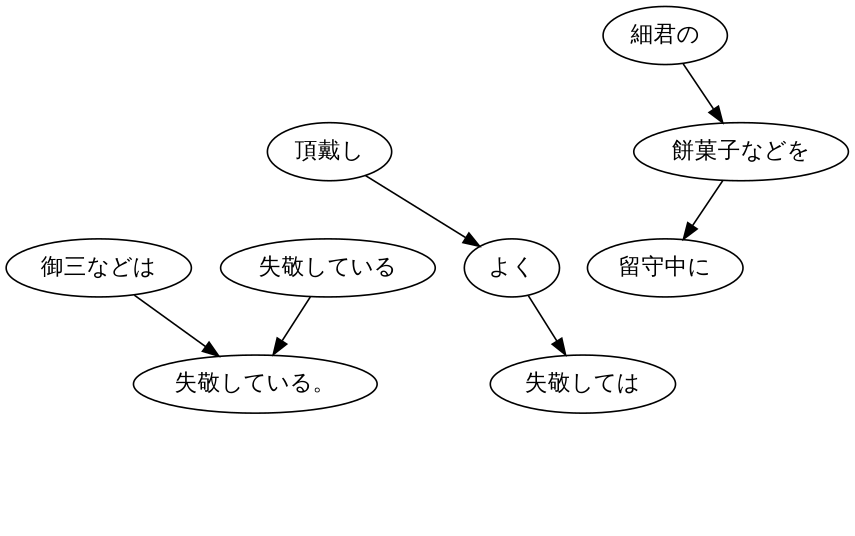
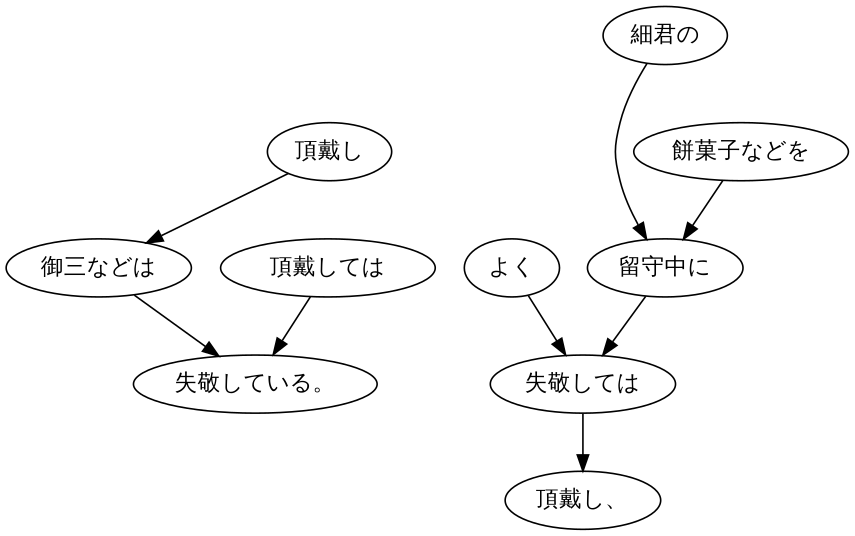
edge "細君の" -> "餅菓子などを": now "細君の" -> "留守中に"
edge "頂戴し" -> "よく": now "頂戴し" -> "御三などは"
node "失敬している": label "失敬している" -> "頂戴しては"
edge "留守中に" -> "失敬しては": added
node "頂戴し、": added
